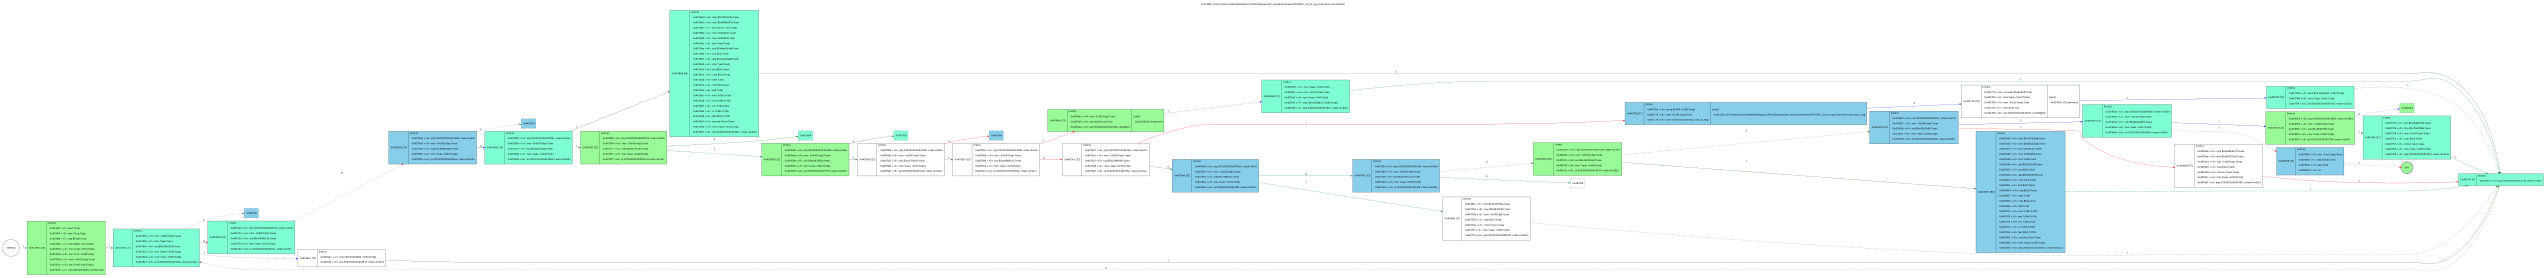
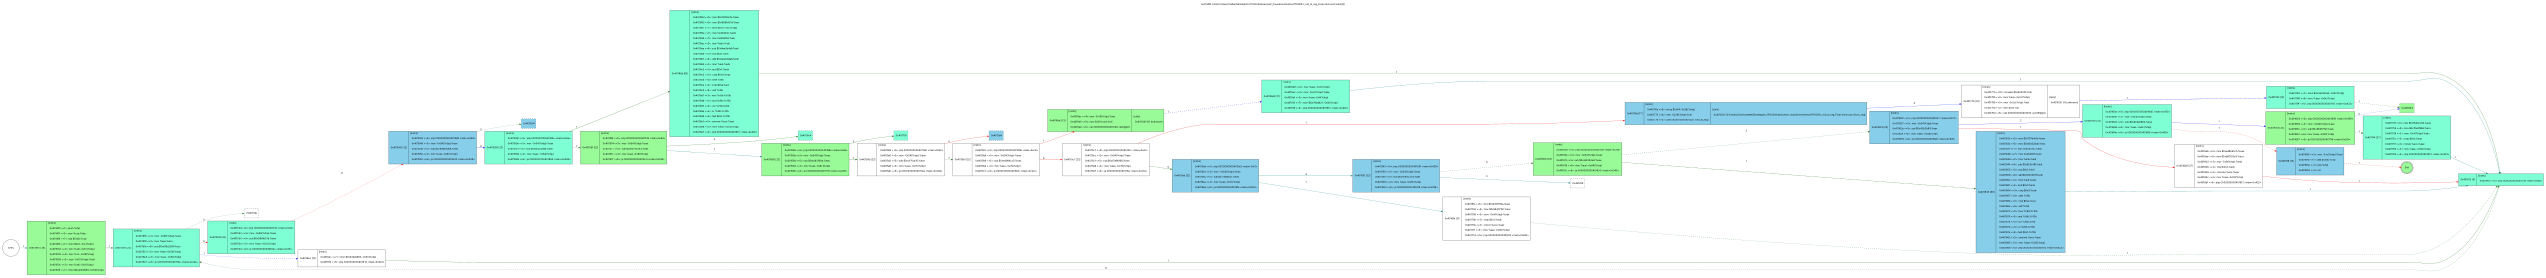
edge "0x401792 [18]" -> "0x401912 [5]": now "0x401792 [18]" -> "0x40166d"
node "0x4017de": fillcolor skyblue -> white
node "Desktop": label "Desktop" -> "Entry"
